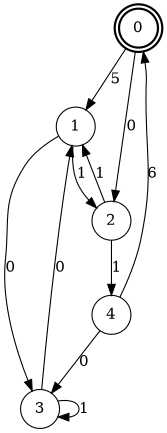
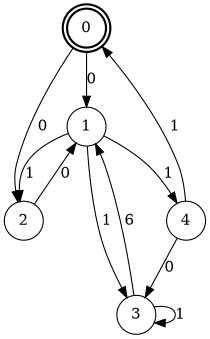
edge "0" -> "1": label "5" -> "0"
edge "2" -> "1": label "1" -> "0"
edge "4" -> "0": label "6" -> "1"
edge "2" -> "4": now "1" -> "4"
edge "1" -> "3": label "0" -> "1"
edge "3" -> "1": label "0" -> "6"
